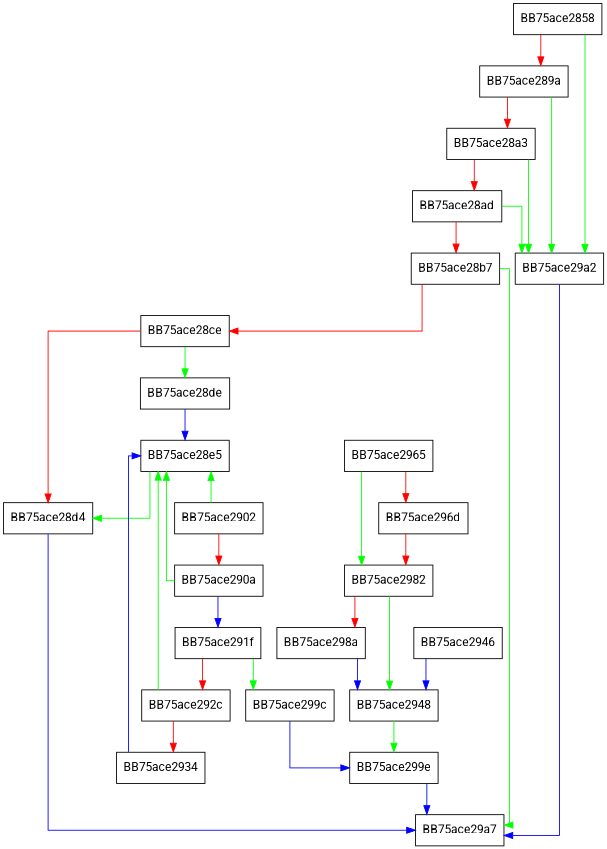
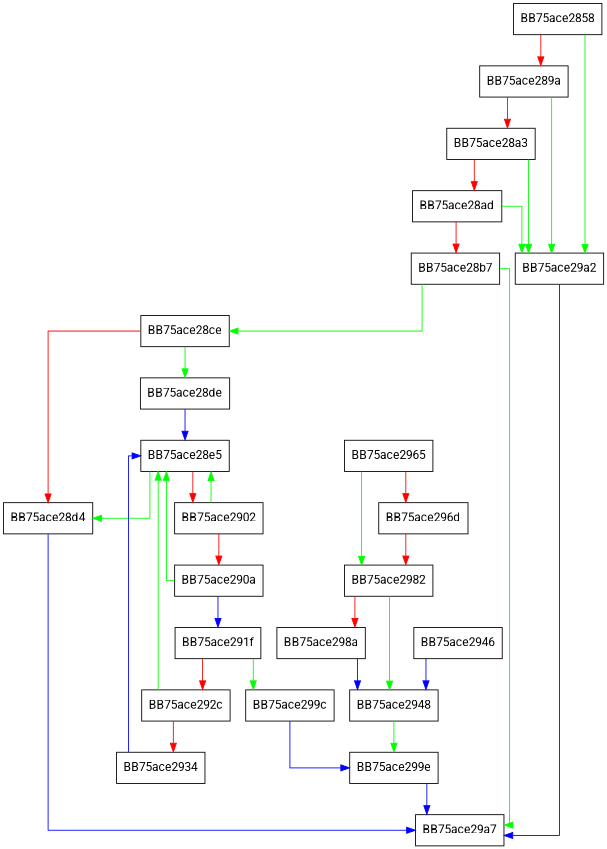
edge "BB75ace28b7" -> "BB75ace28ce": color red -> green
edge "BB75ace28e5" -> "BB75ace2902": added
